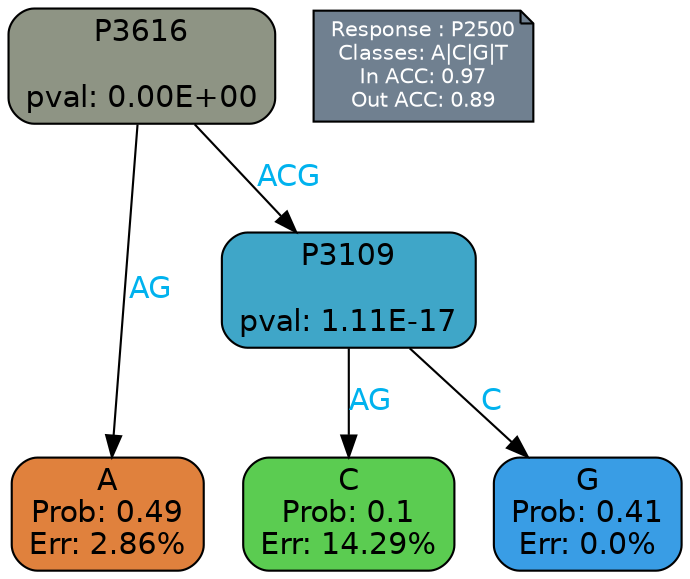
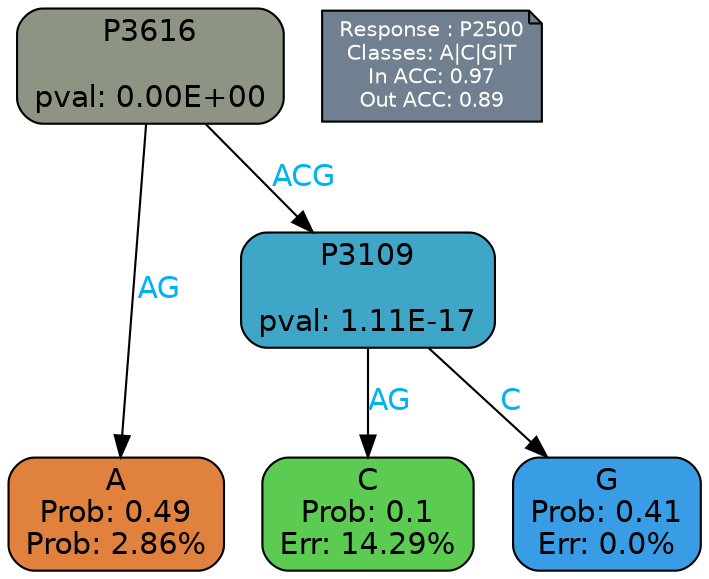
node "A Prob: 0.49 Err: 2.86%": label "A Prob: 0.49 Err: 2.86%" -> "A Prob: 0.49 Prob: 2.86%"
